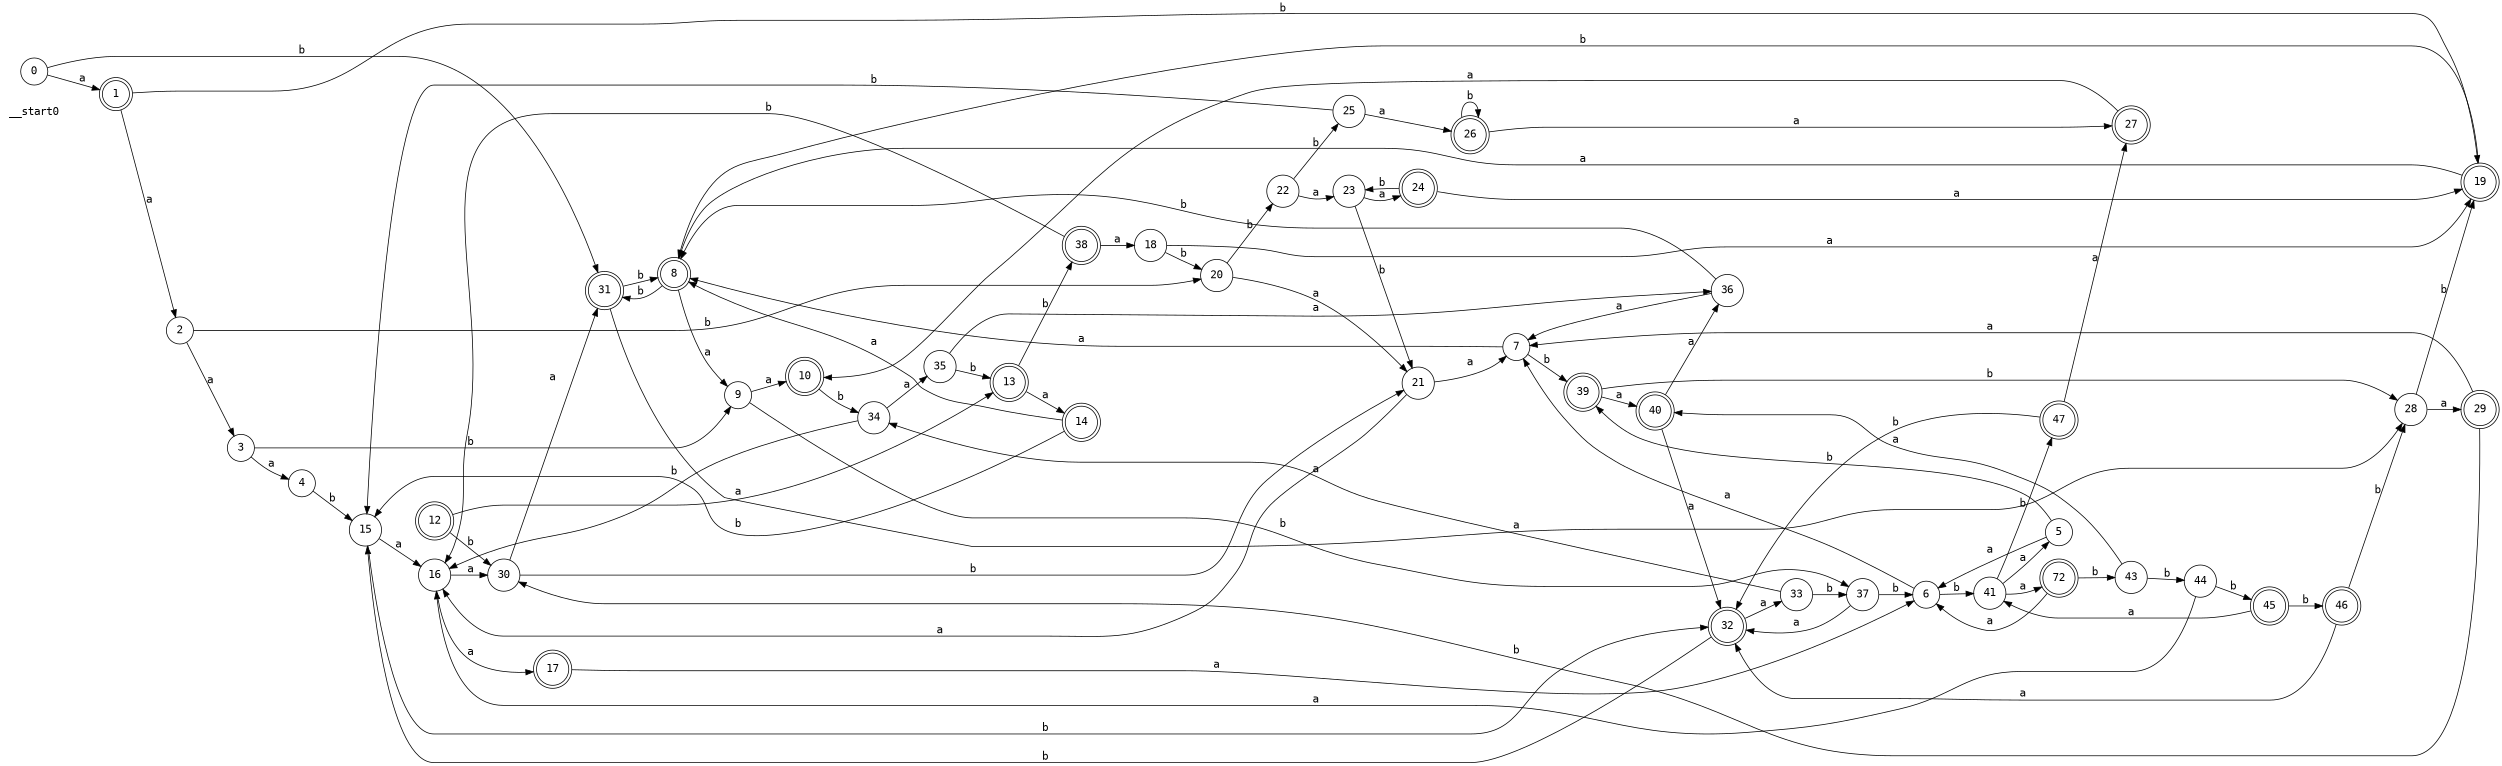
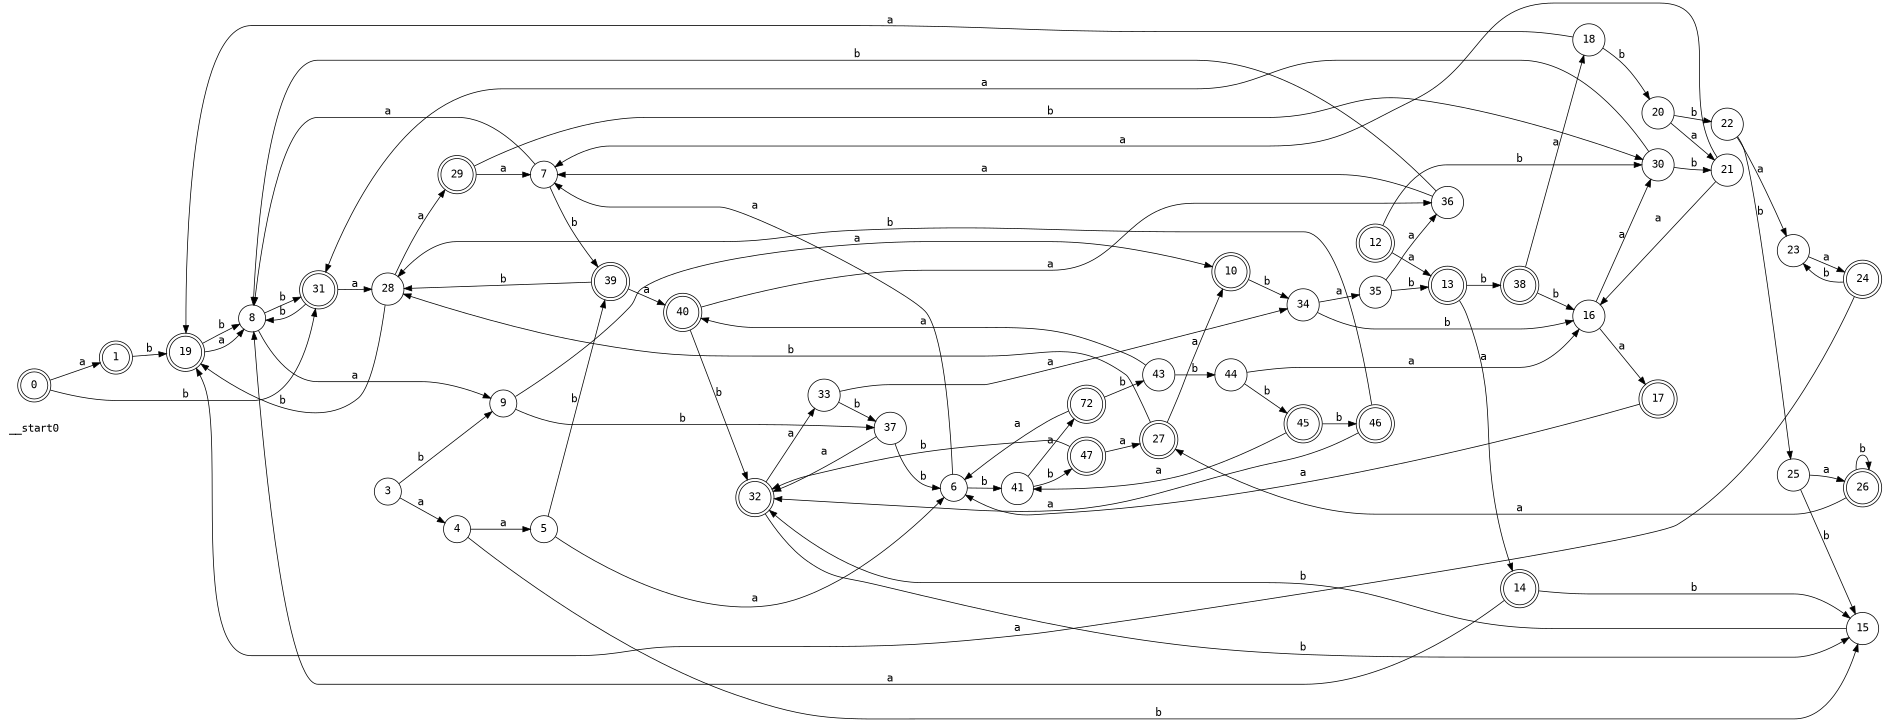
node "0": shape circle -> doublecircle
node "8": shape doublecircle -> circle
edge "23" -> "21": removed, label "b"
node "2": removed
edge "27" -> "28": added, label "b"
edge "40" -> "32": label "a" -> "b"
edge "15" -> "16": removed, label "a"
edge "41" -> "5": now "4" -> "5"
